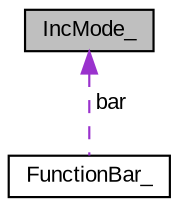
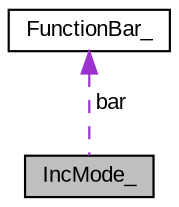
edge "FunctionBar_" -> "IncMode_": reversed
